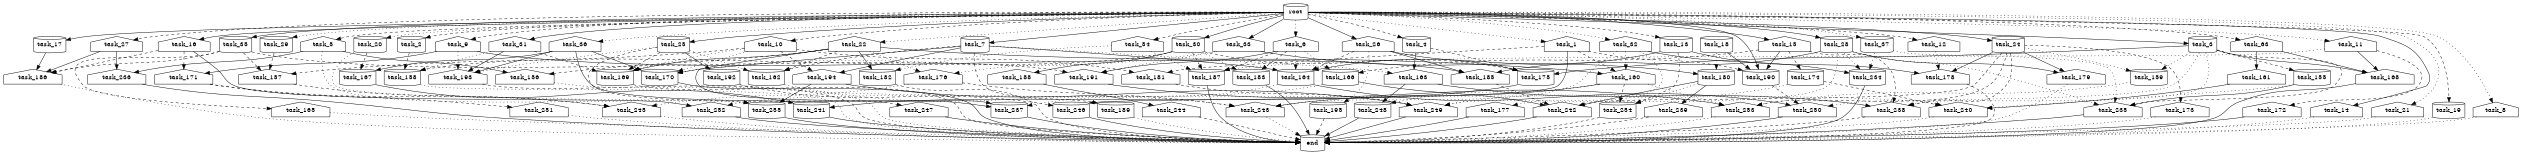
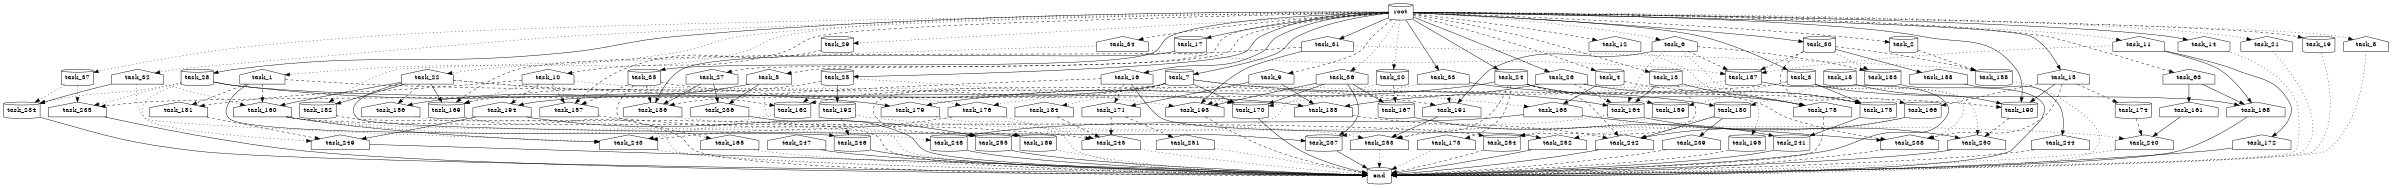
node "task_54": label "task_54" -> "task_34"
edge "task_30" -> "task_176": now "task_187" -> "task_176"
node "task_155": removed
edge "task_174" -> "task_249": removed
edge "task_11" -> "task_172": style dashed -> solid
edge "task_25" -> "task_247": removed
node "task_184": added
node "task_177": removed
